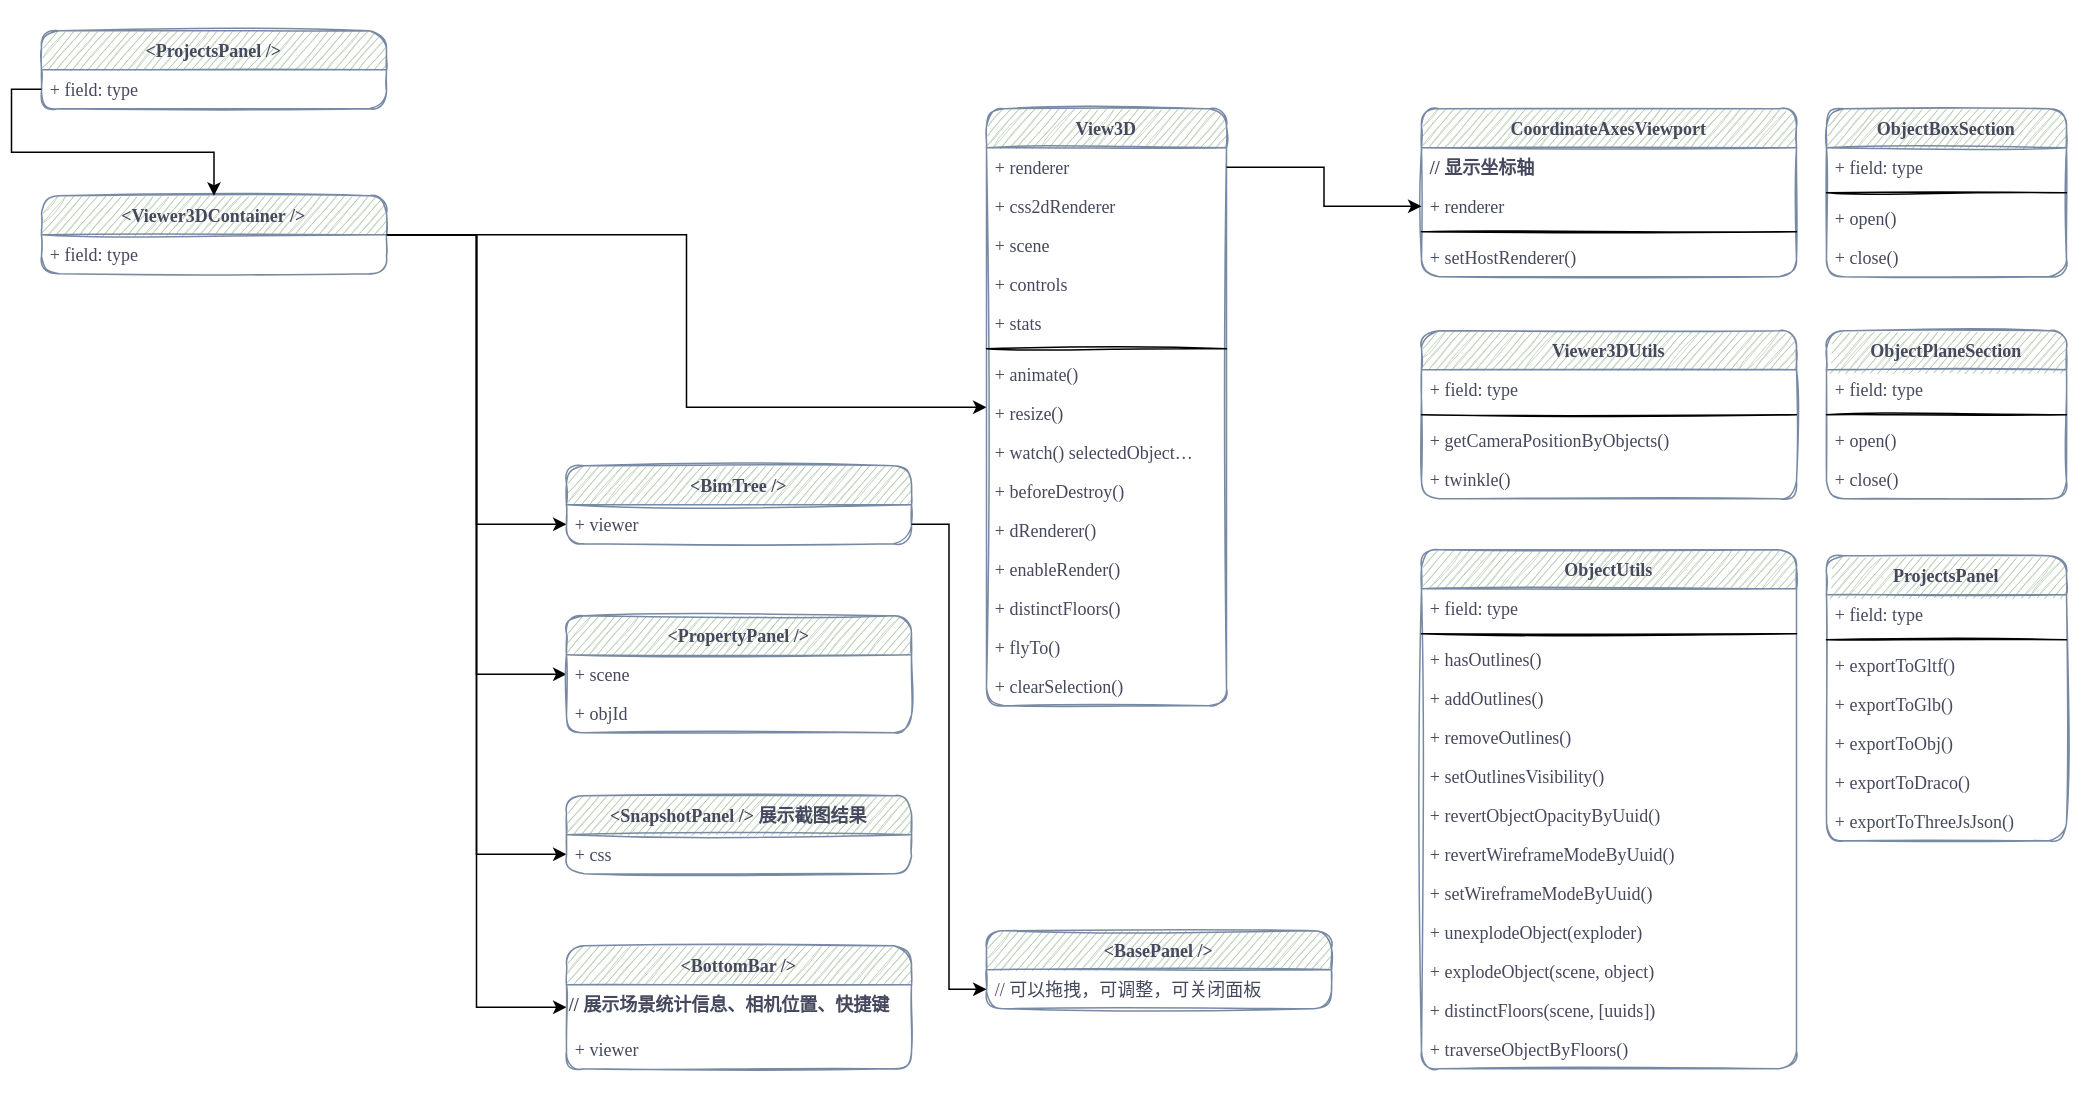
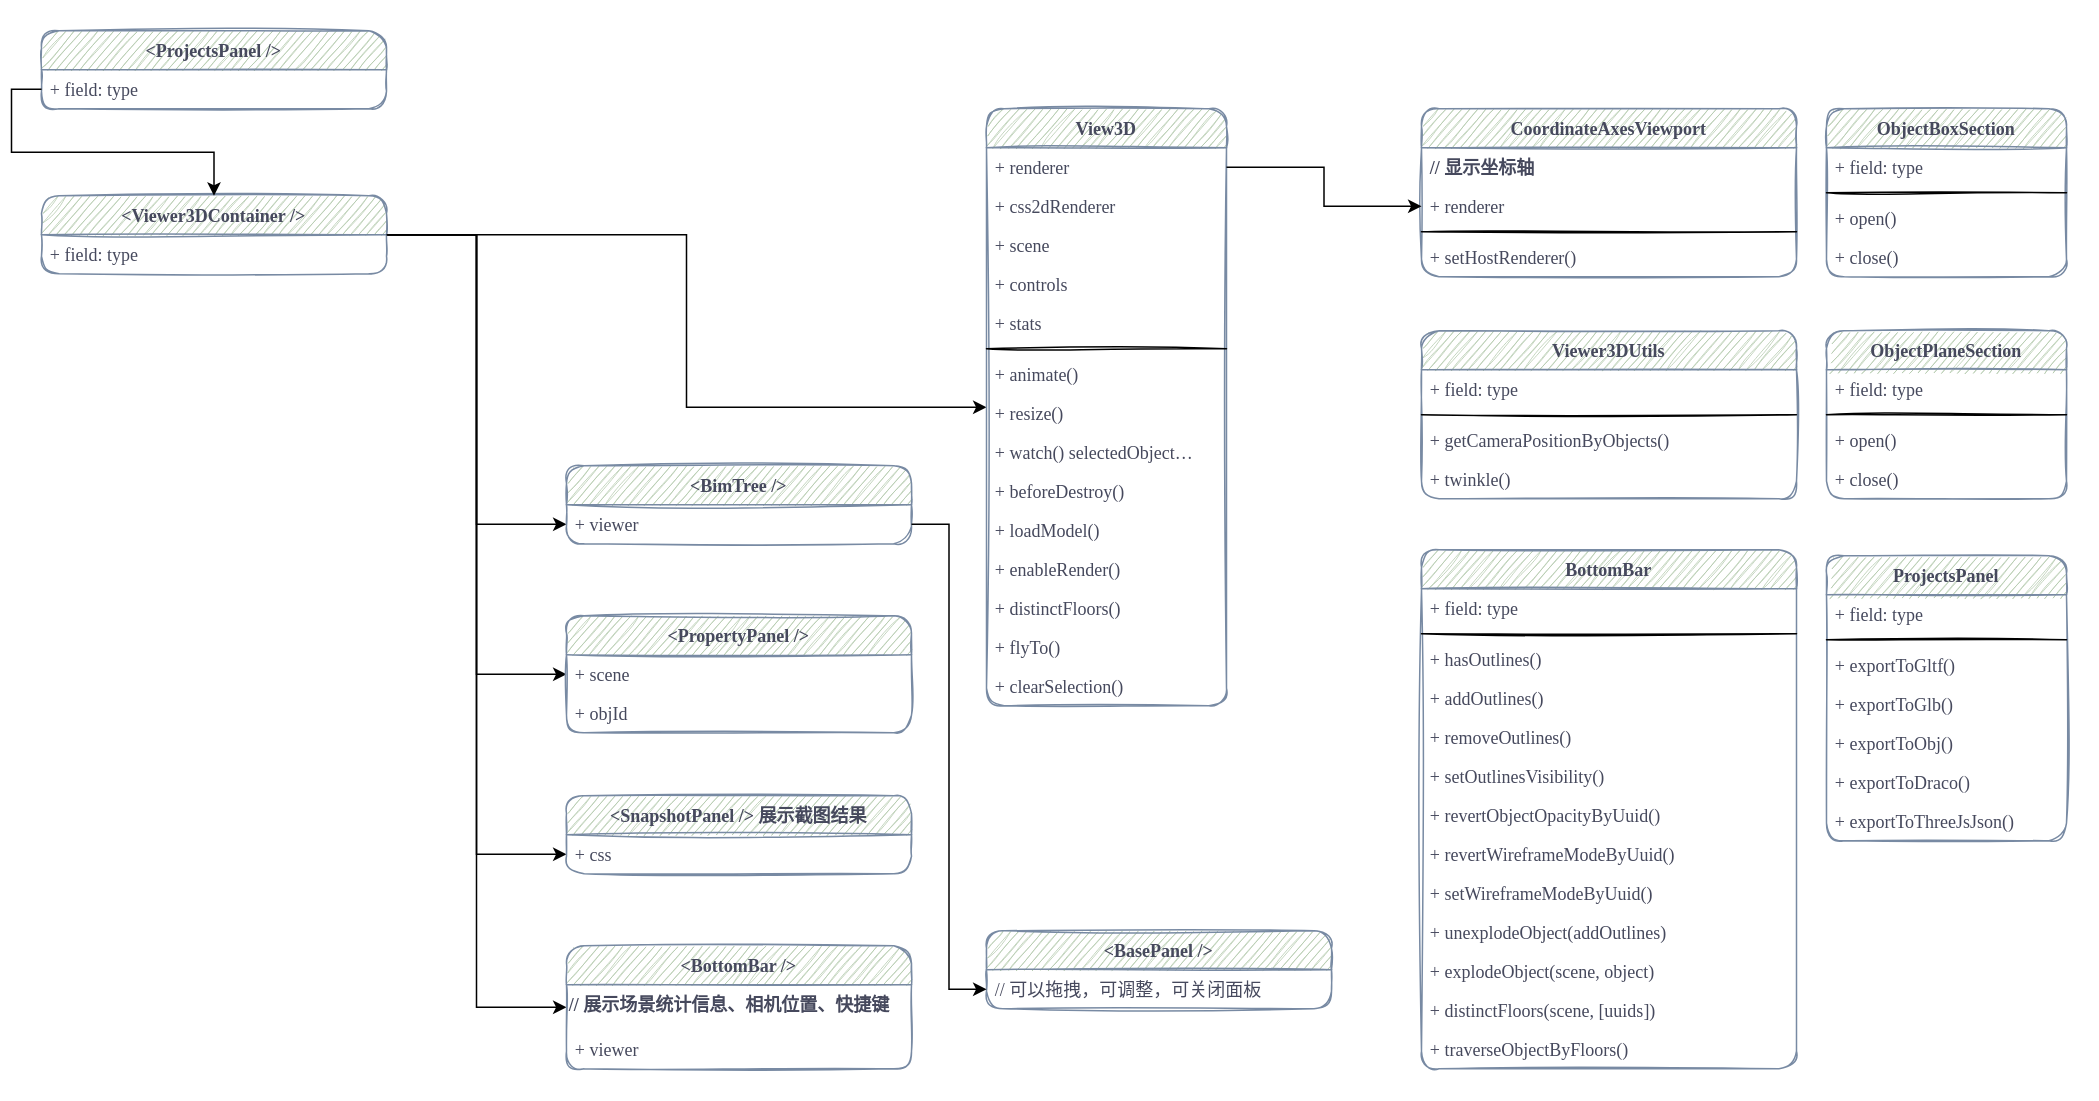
node "+ dRenderer()": label "+ dRenderer()" -> "+ loadModel()"
node "ObjectUtils": label "ObjectUtils" -> "BottomBar"
node "+ unexplodeObject(exploder)": label "+ unexplodeObject(exploder)" -> "+ unexplodeObject(addOutlines)"
